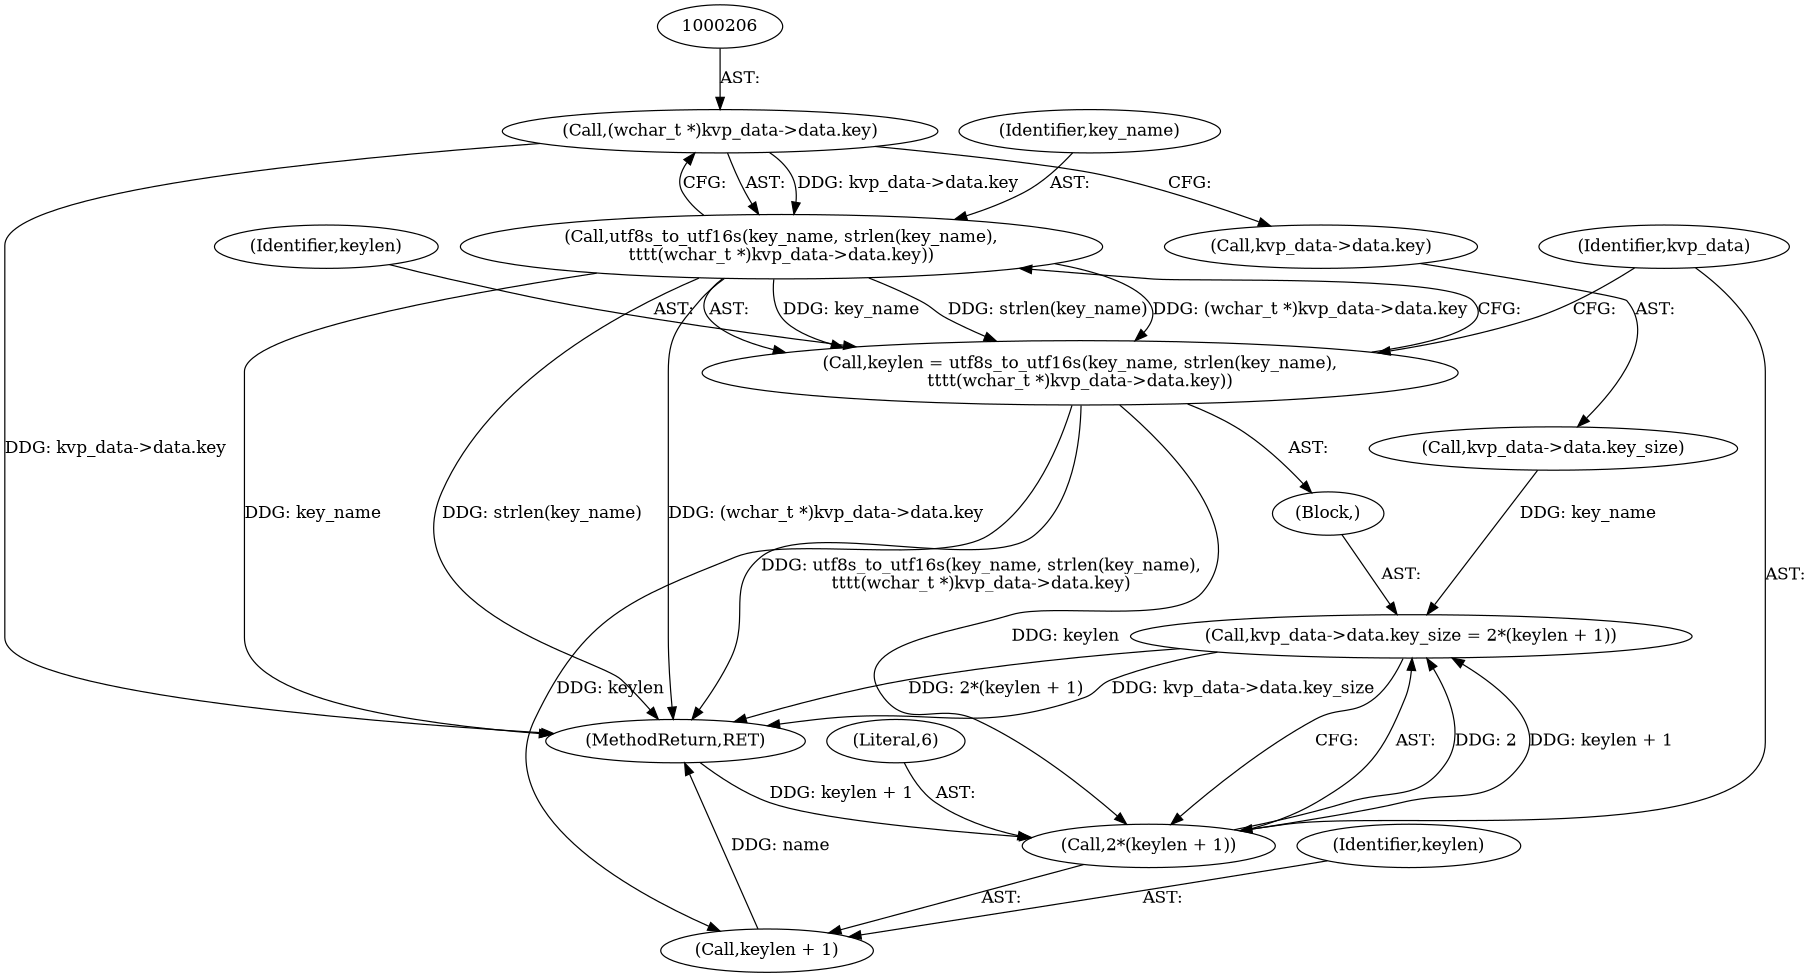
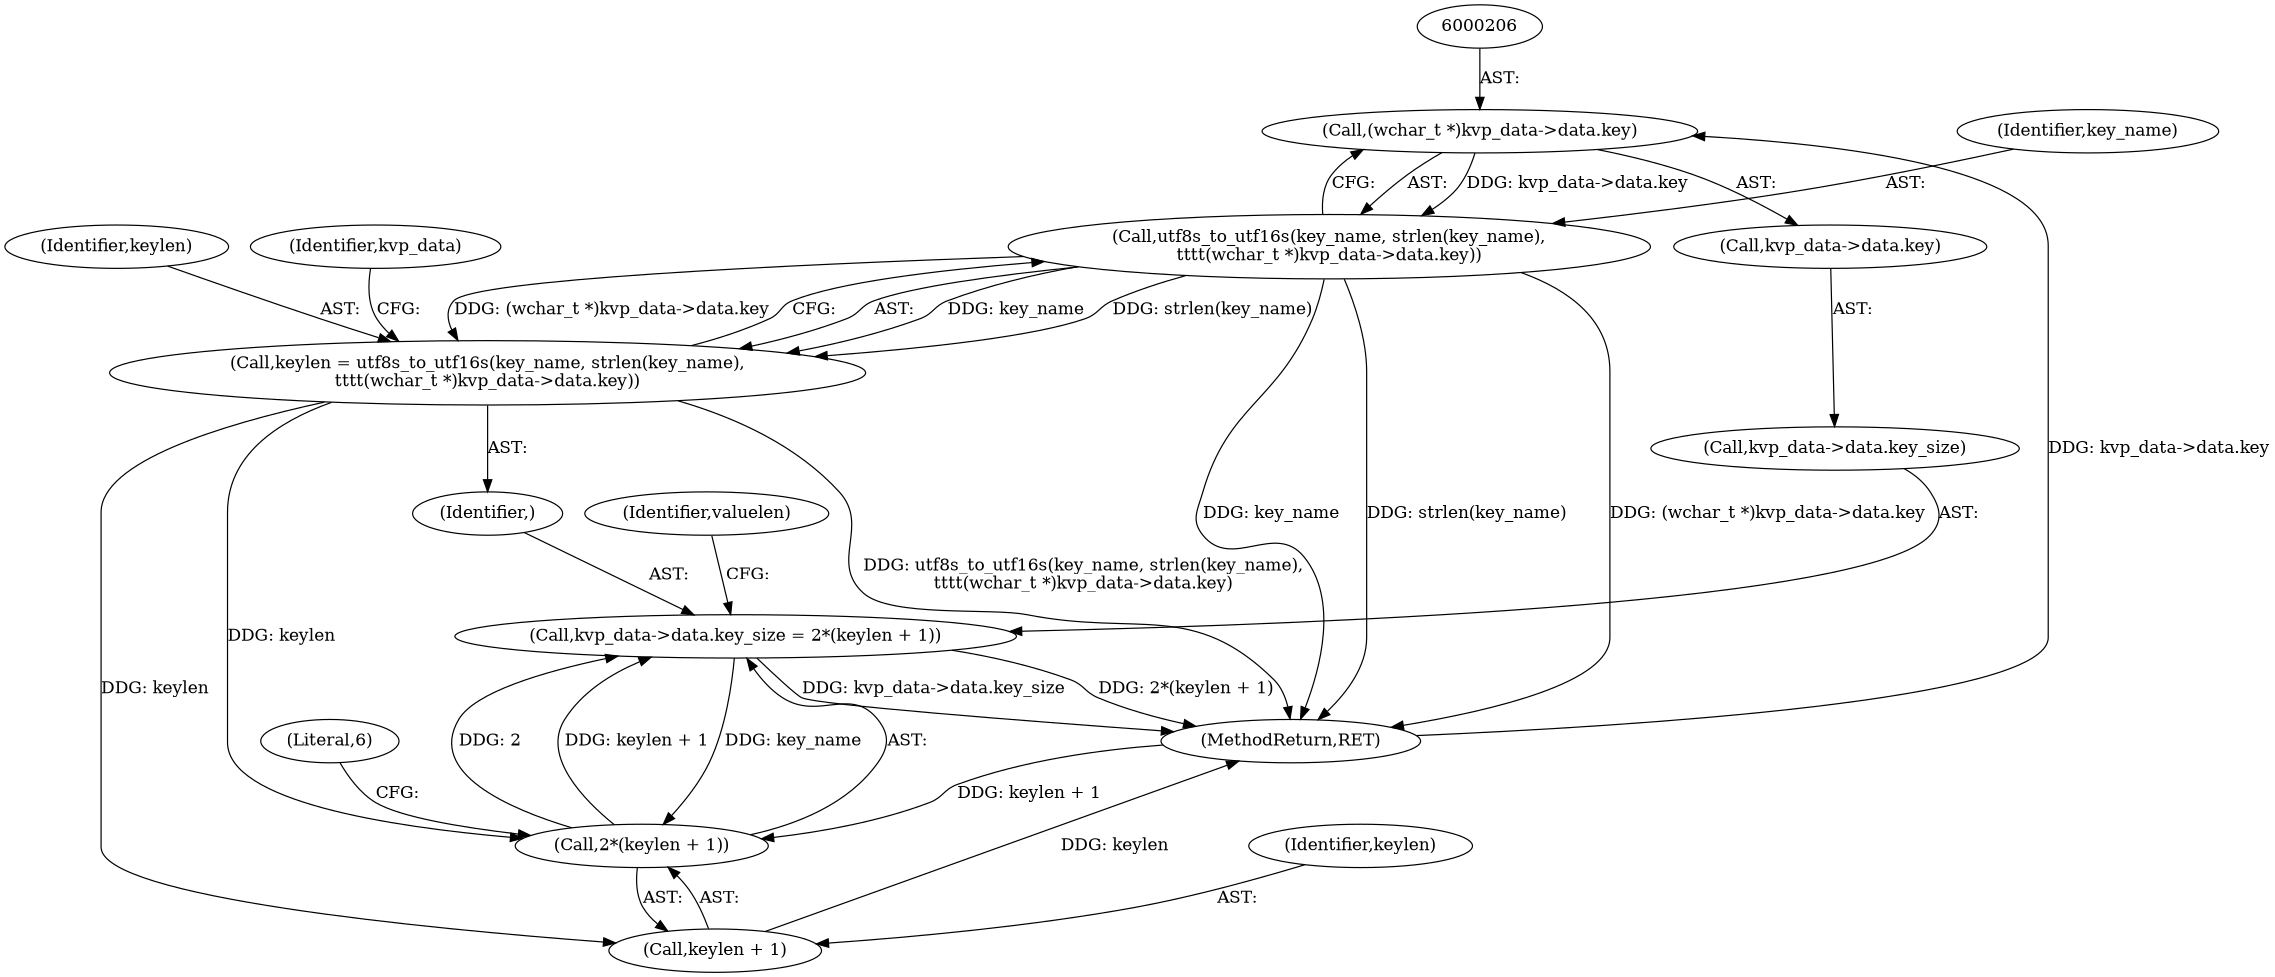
node "1000206": label "1000206" -> "6000206"
edge "(Call,(wchar_t *)kvp_data->data.key)" -> "(Call,kvp_data->data.key)": label "CFG: " -> "AST: "
edge "(Call,(wchar_t *)kvp_data->data.key)" -> "(MethodReturn,RET)": reversed
node "(Identifier,valuelen)": added
node "(Block,)": label "(Block,)" -> "(Identifier,)"
edge "(Call,kvp_data->data.key_size)" -> "(Call,kvp_data->data.key_size = 2*(keylen + 1))": label "DDG: key_name" -> "AST: "
edge "(Call,kvp_data->data.key_size = 2*(keylen + 1))" -> "(Call,2*(keylen + 1))": label "CFG: " -> "DDG: key_name"
edge "(Identifier,kvp_data)" -> "(Call,2*(keylen + 1))": now "(Call,keylen + 1)" -> "(Call,2*(keylen + 1))"
edge "(Literal,6)" -> "(Call,2*(keylen + 1))": label "AST: " -> "CFG: "
edge "(Call,keylen + 1)" -> "(MethodReturn,RET)": label "DDG: name" -> "DDG: keylen"
